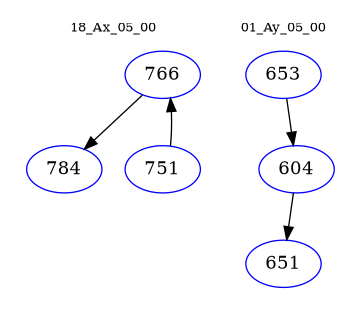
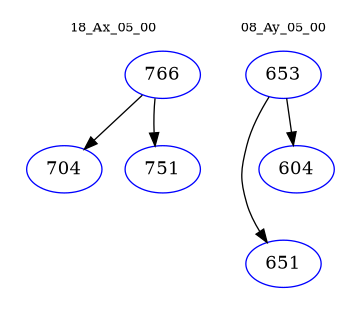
cluster "01_Ay_05_00": label "01_Ay_05_00" -> "08_Ay_05_00"
edge "751" -> "766": reversed
node "784": label "784" -> "704"
edge "604" -> "651": now "653" -> "651"
